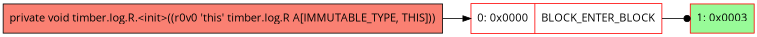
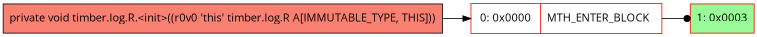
node "0: 0x0000": text "BLOCK_ENTER_BLOCK" -> "MTH_ENTER_BLOCK"
